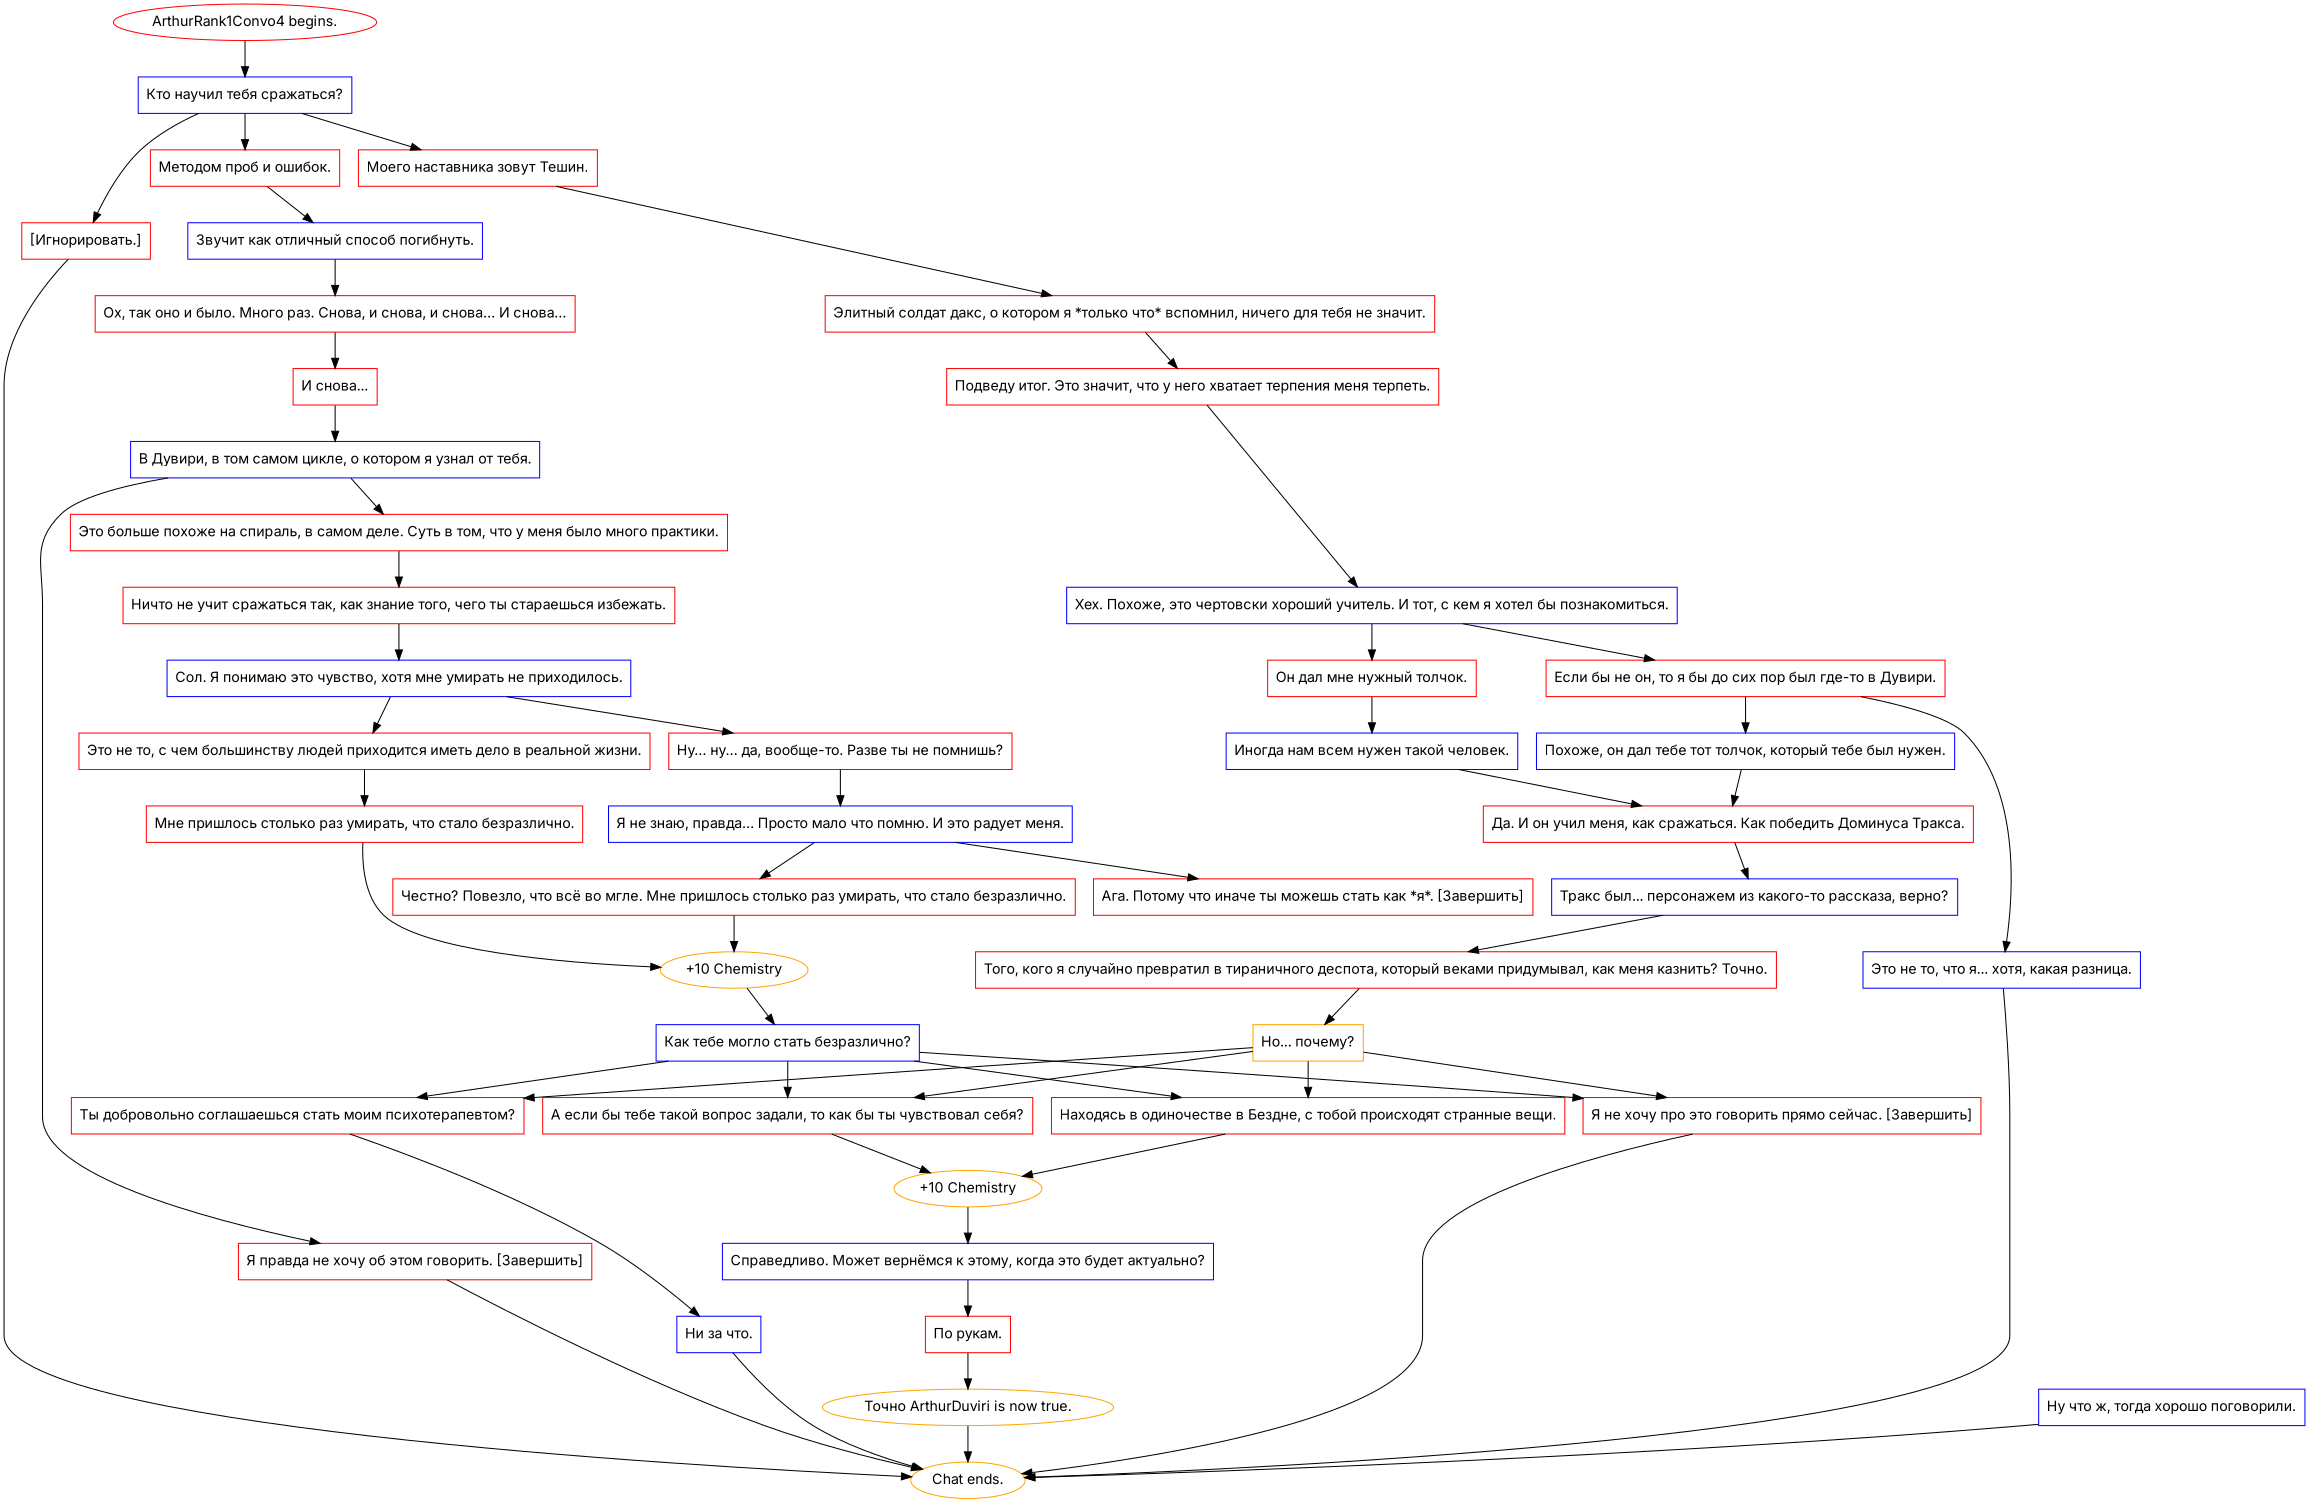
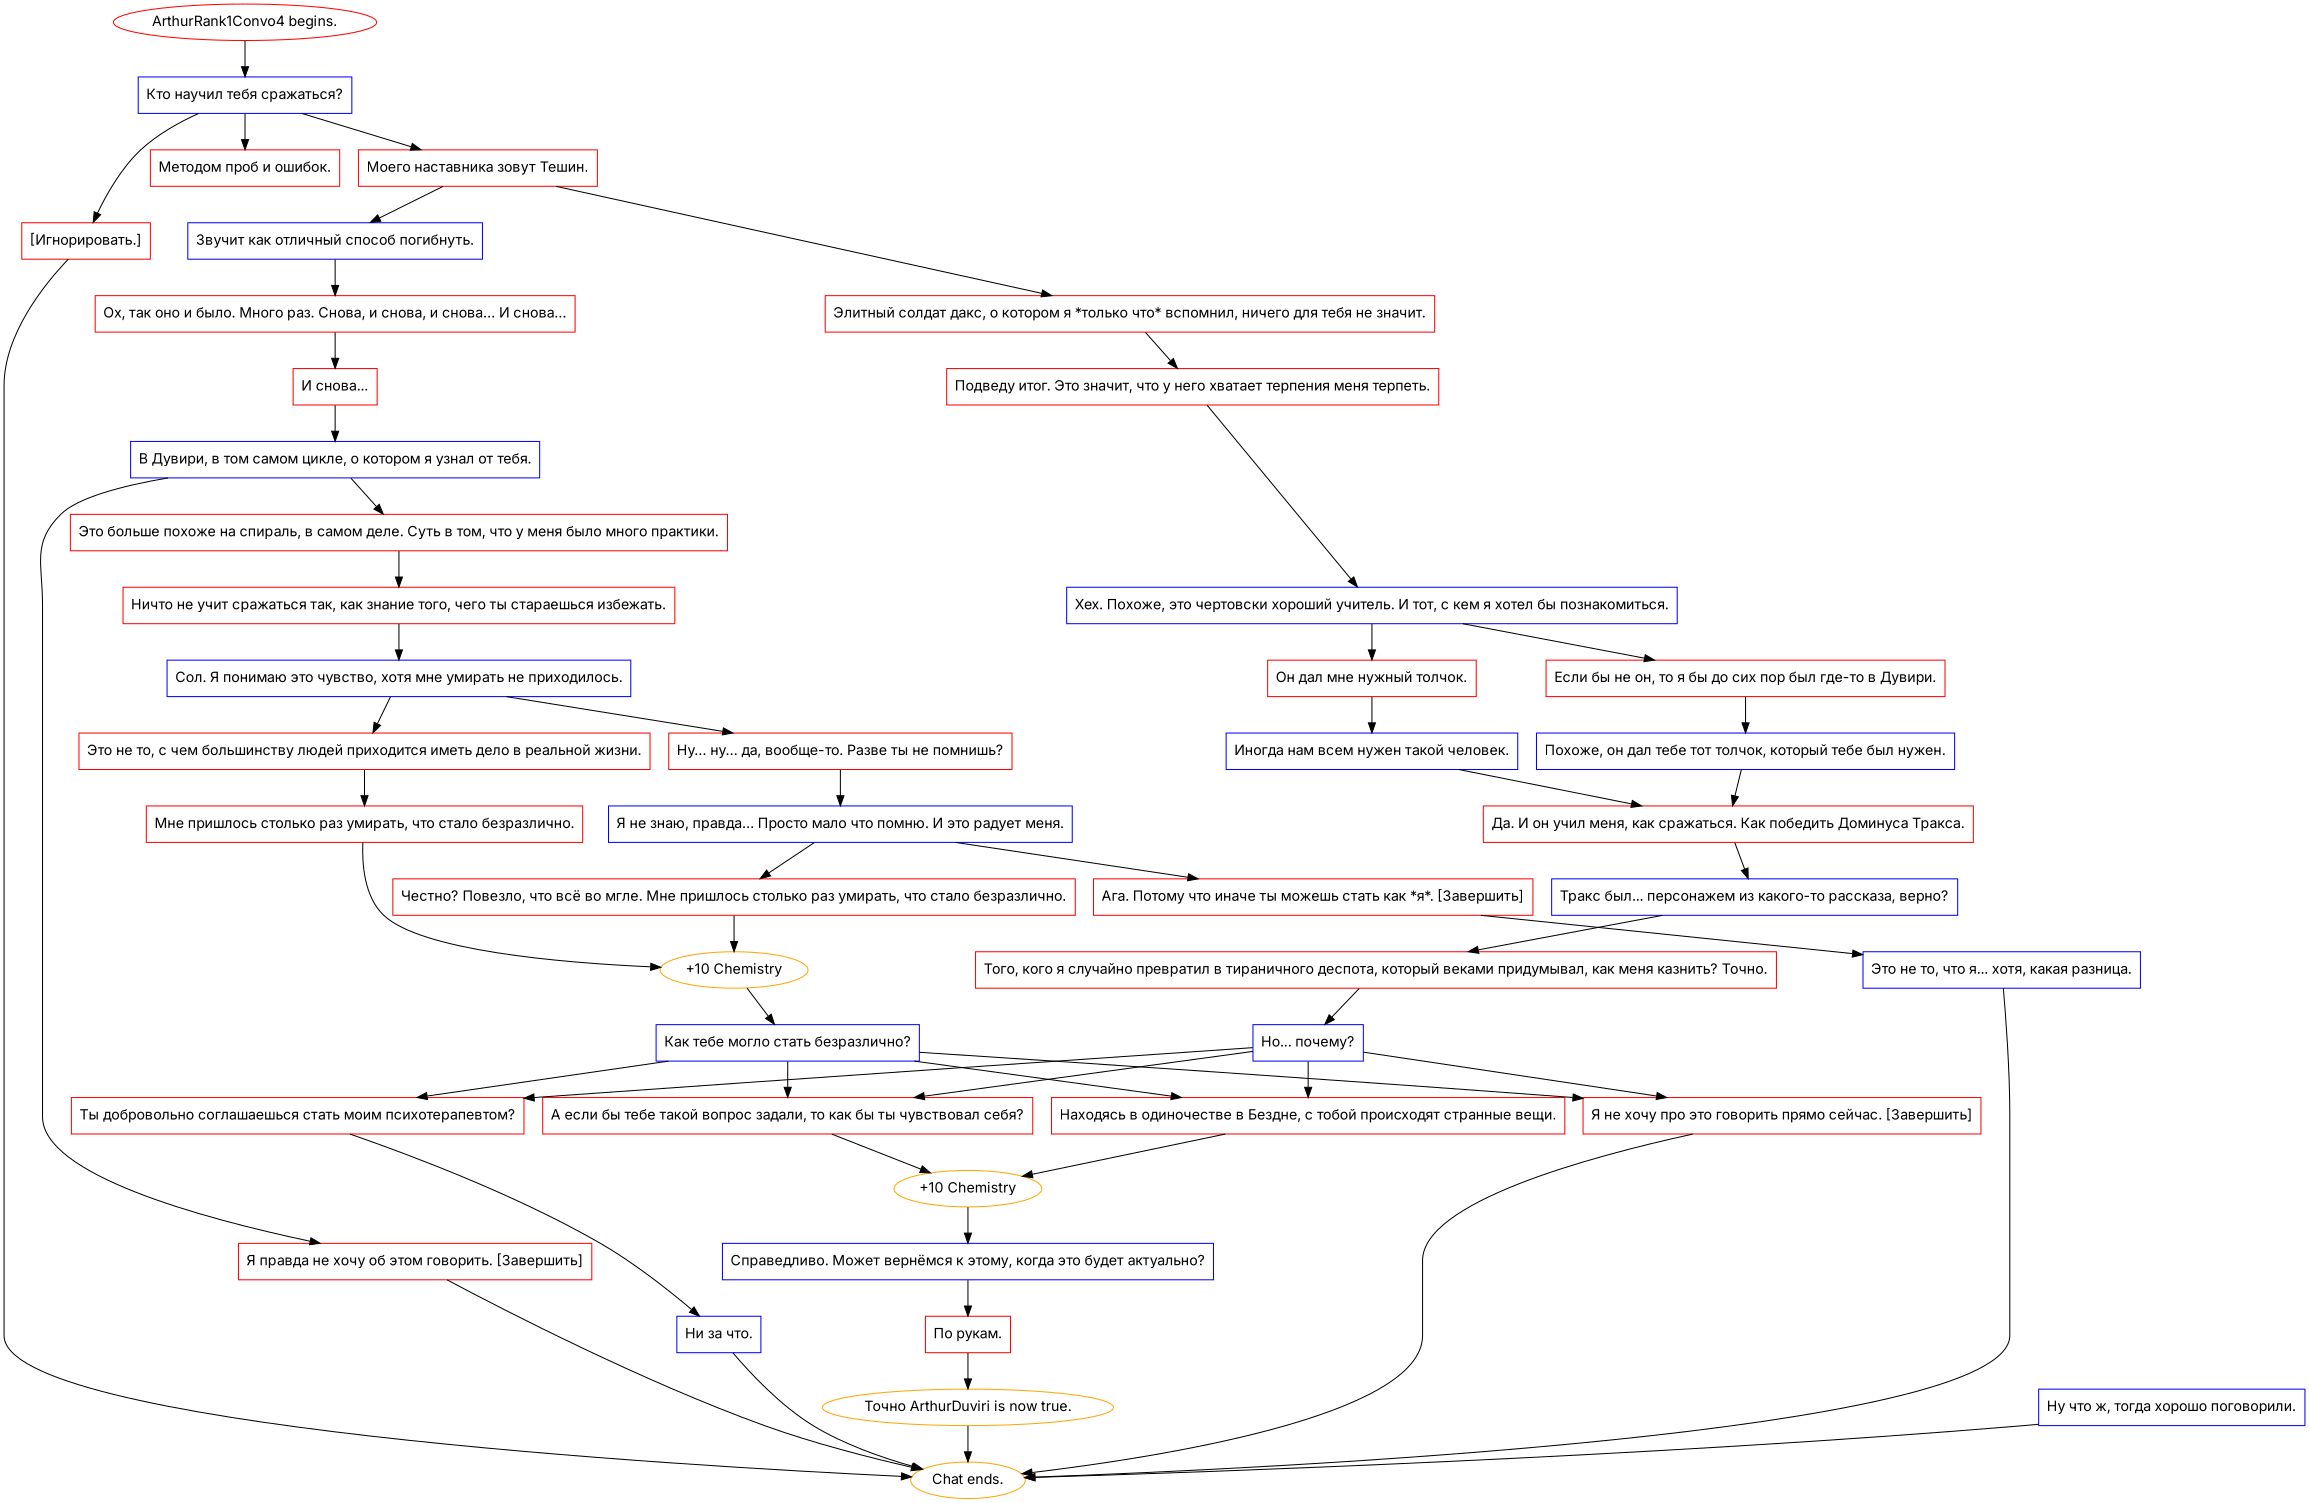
edge "Методом проб и ошибок." -> "Звучит как отличный способ погибнуть.": now "Моего наставника зовут Тешин." -> "Звучит как отличный способ погибнуть."
edge "Если бы не он, то я бы до сих пор был где-то в Дувири." -> "Это не то, что я... хотя, какая разница.": now "Ага. Потому что иначе ты можешь стать как *я*. [Завершить]" -> "Это не то, что я... хотя, какая разница."
node "Но... почему?": color orange -> blue
